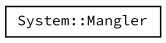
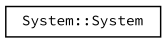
node "System::Mangler": label "System::Mangler" -> "System::System"
